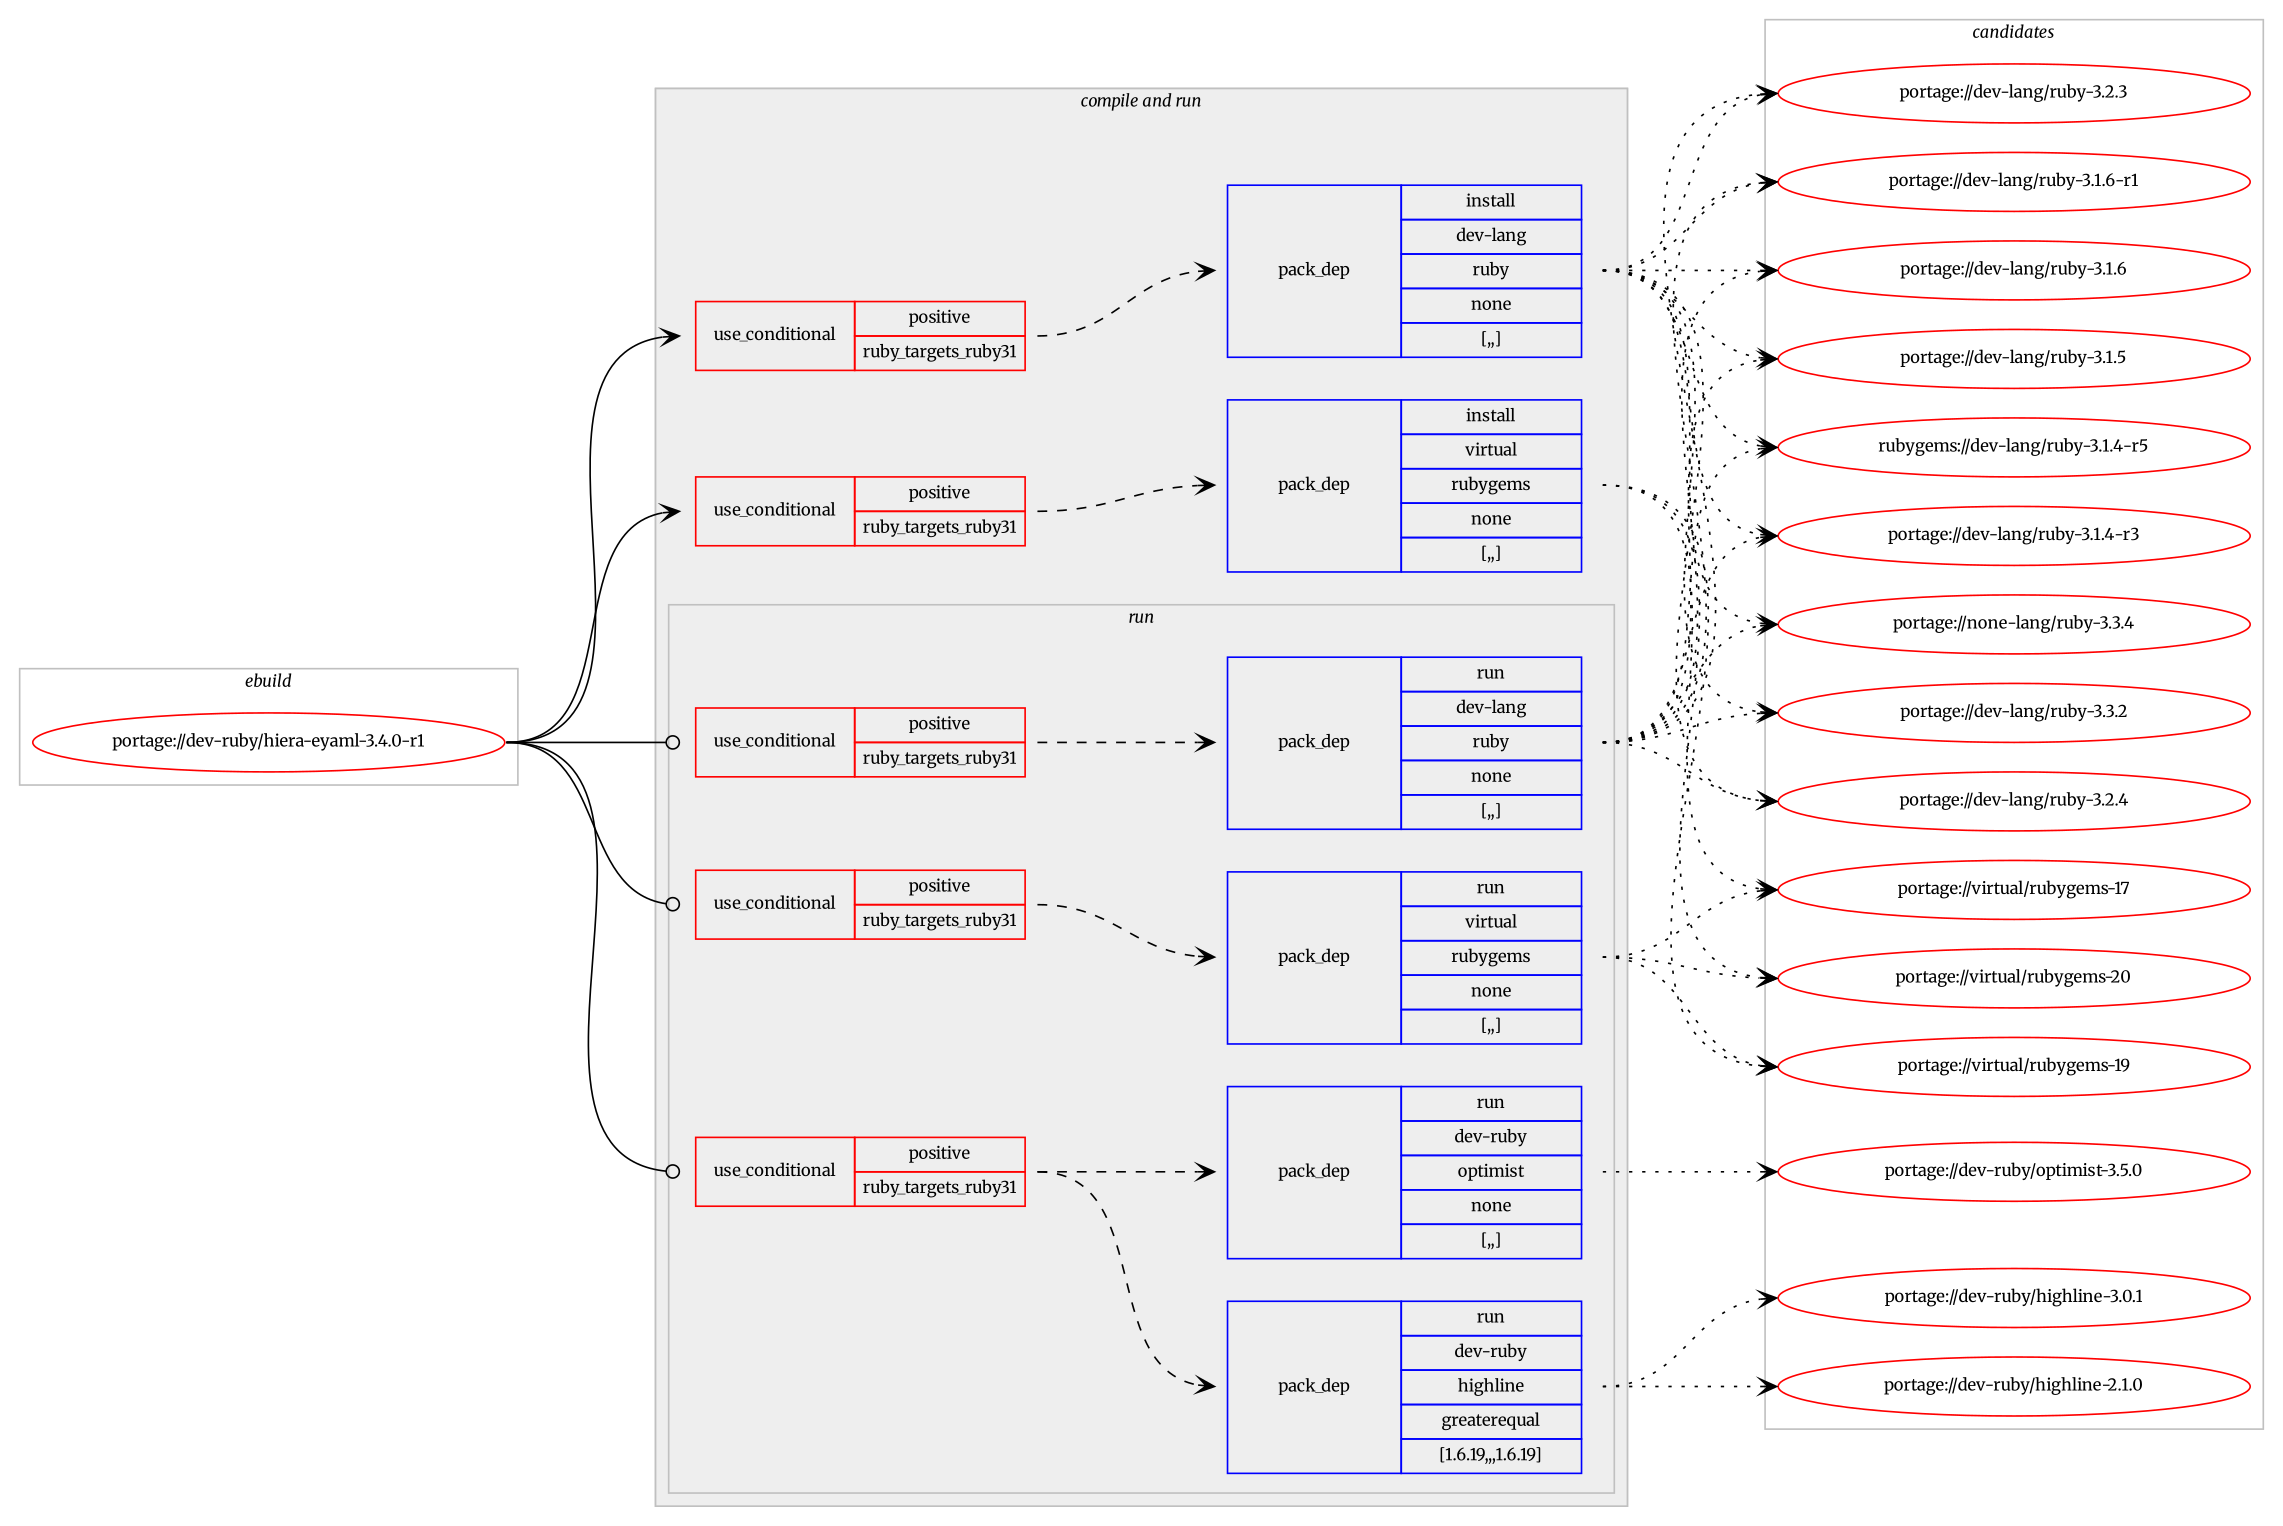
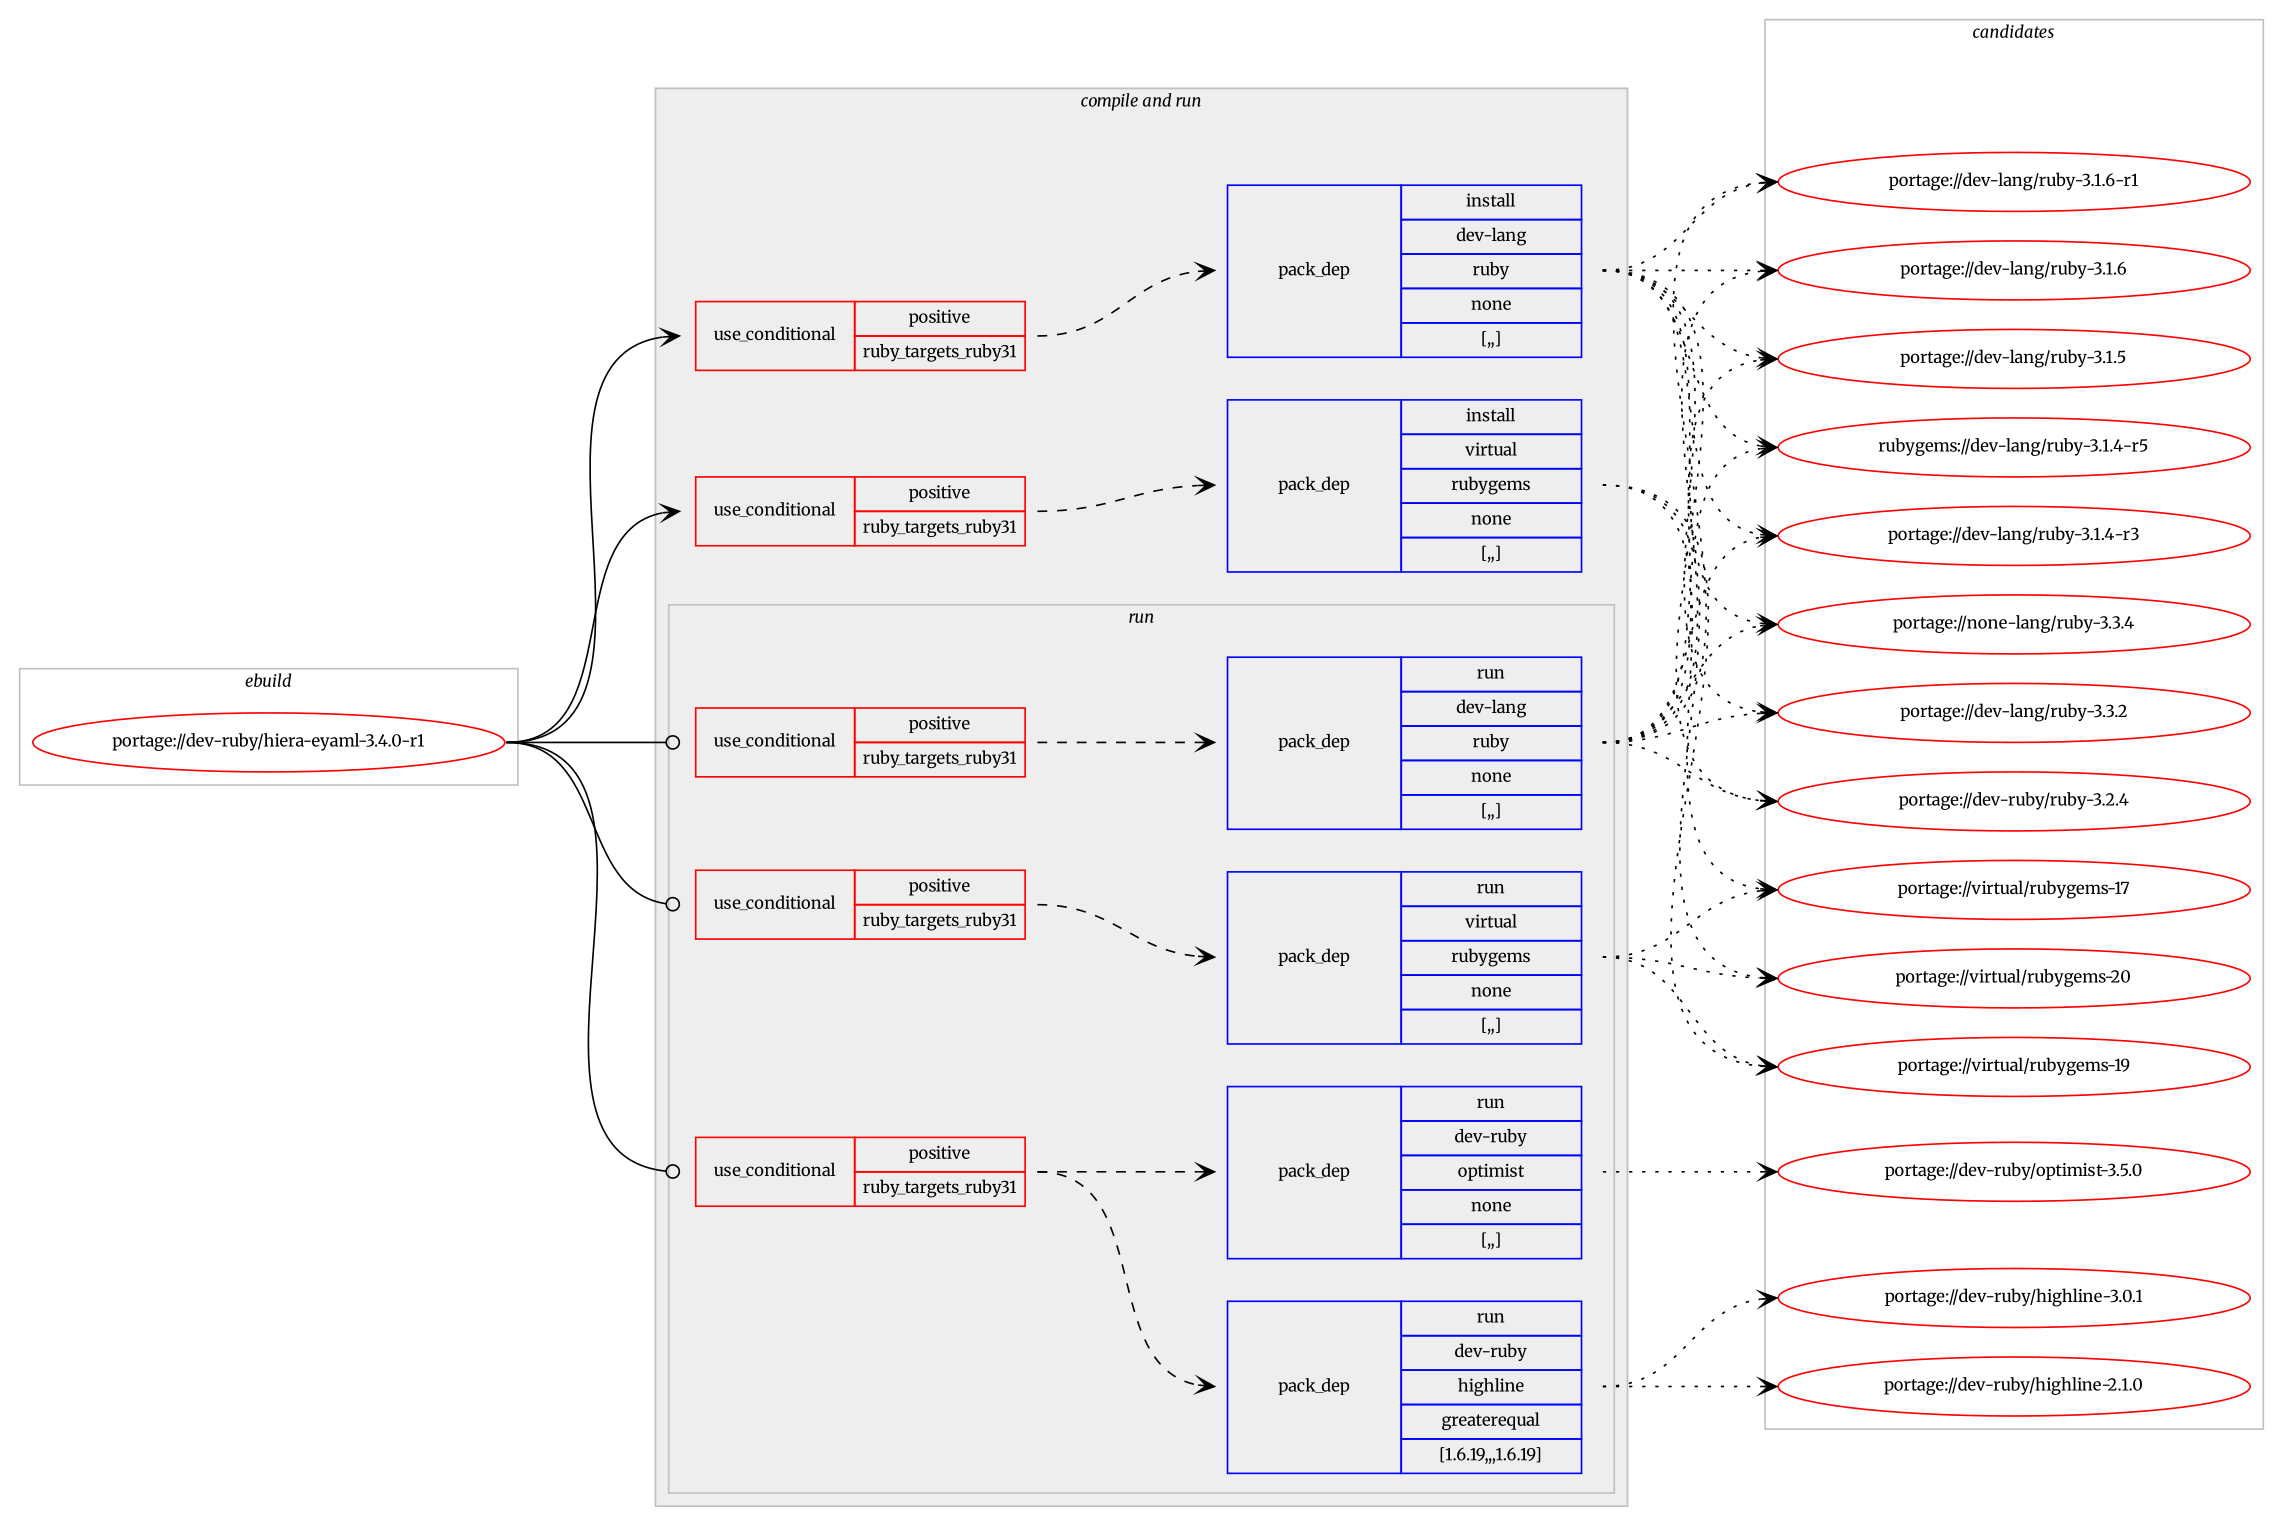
node "portage://dev-lang/ruby-3.2.3": removed
node "portage://dev-lang/ruby-3.2.4": label "portage://dev-lang/ruby-3.2.4" -> "portage://dev-ruby/ruby-3.2.4"
